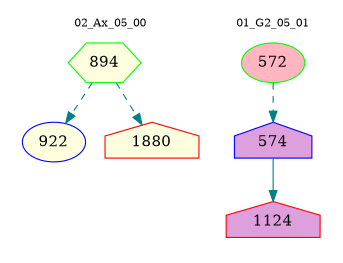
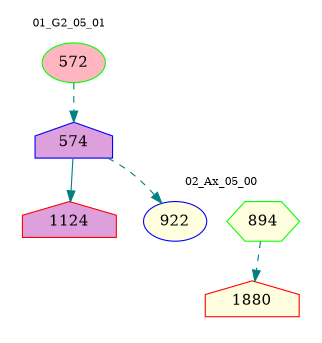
edge "894" -> "922": now "574" -> "922"
